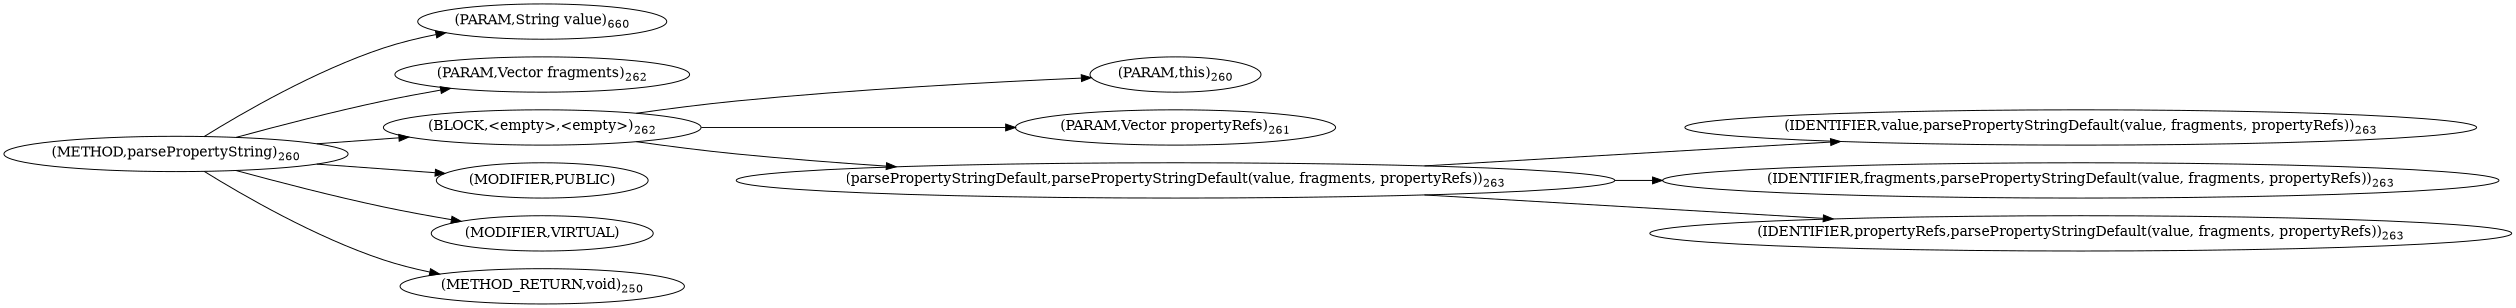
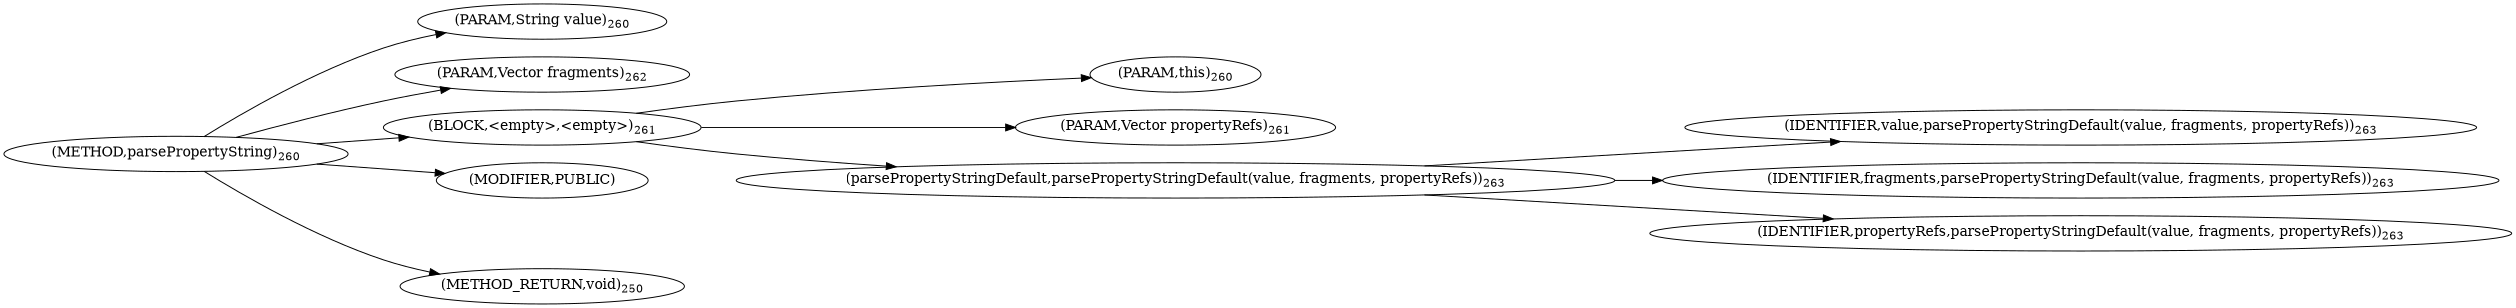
node "(PARAM,String value)": text "660" -> "260"
node "(BLOCK,<empty>,<empty>)": text "262" -> "261"
node "(MODIFIER,VIRTUAL)": removed
